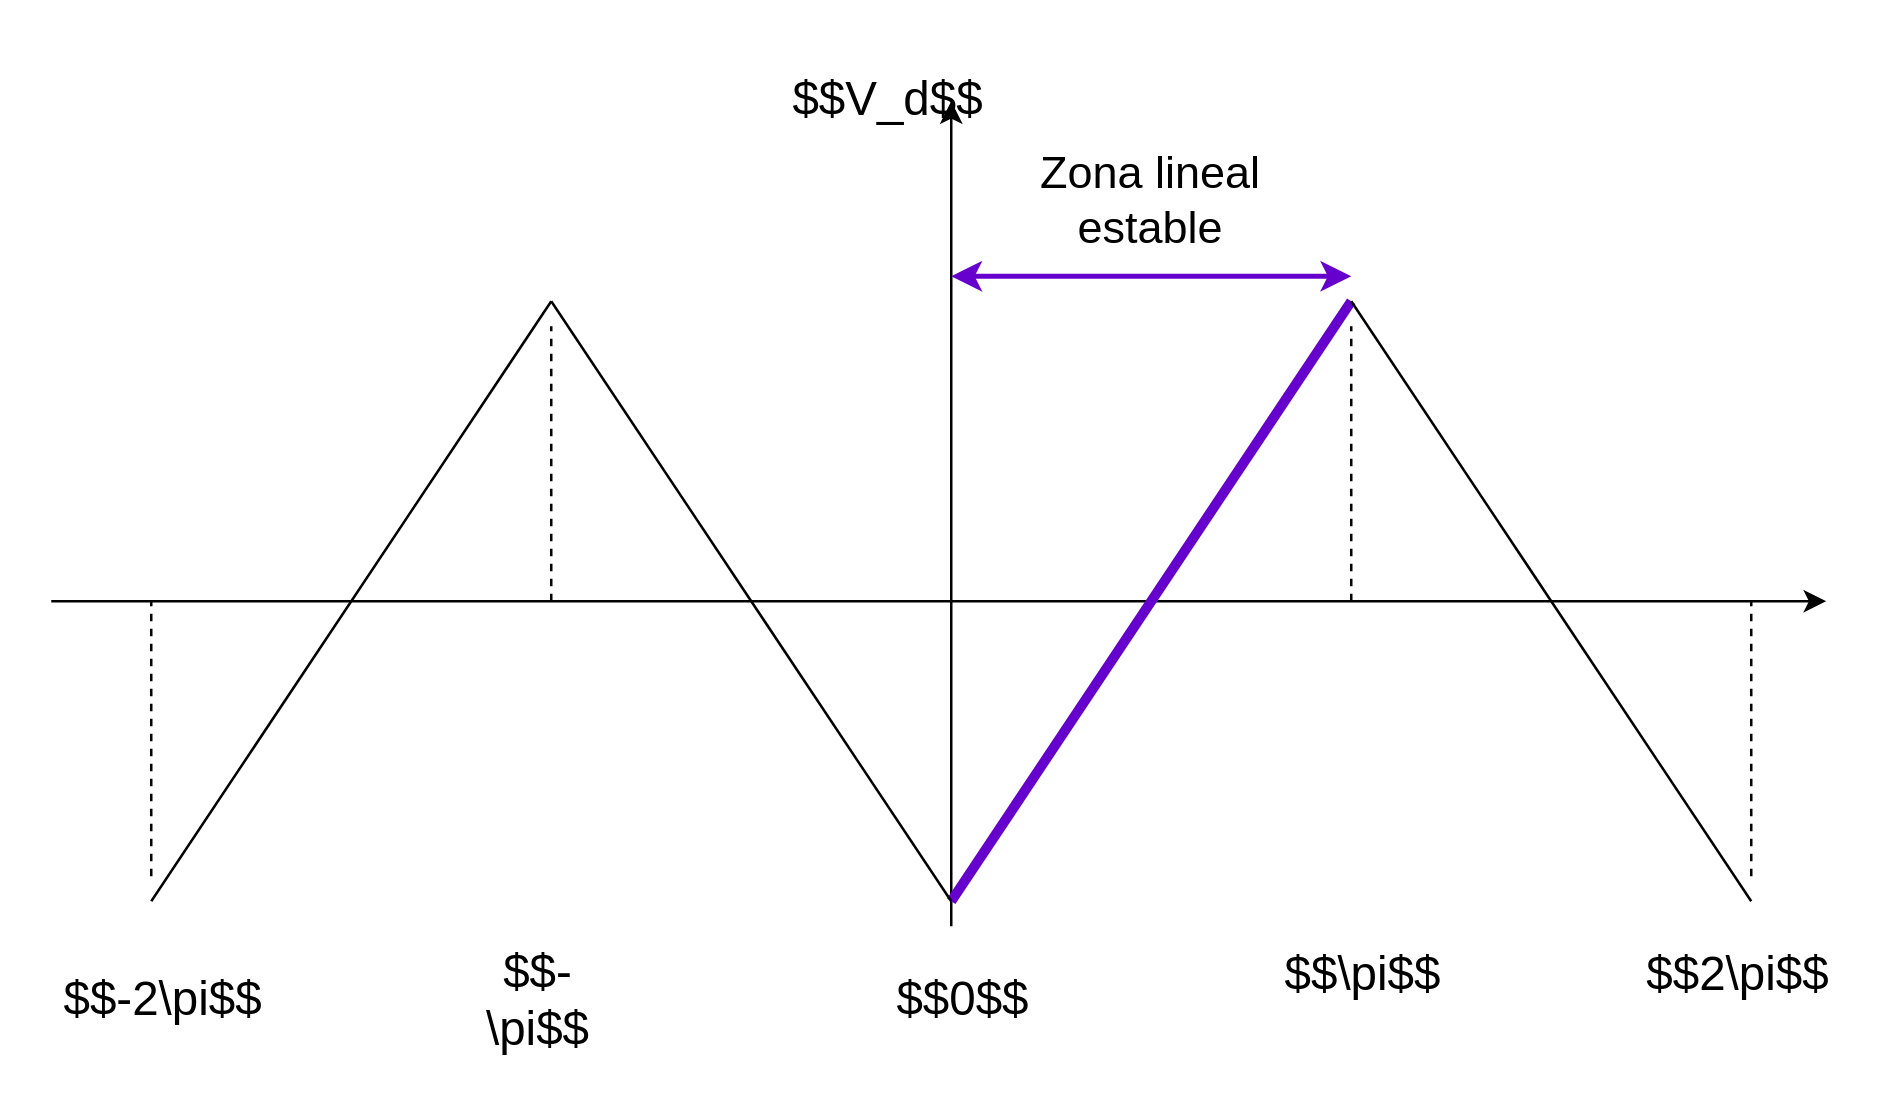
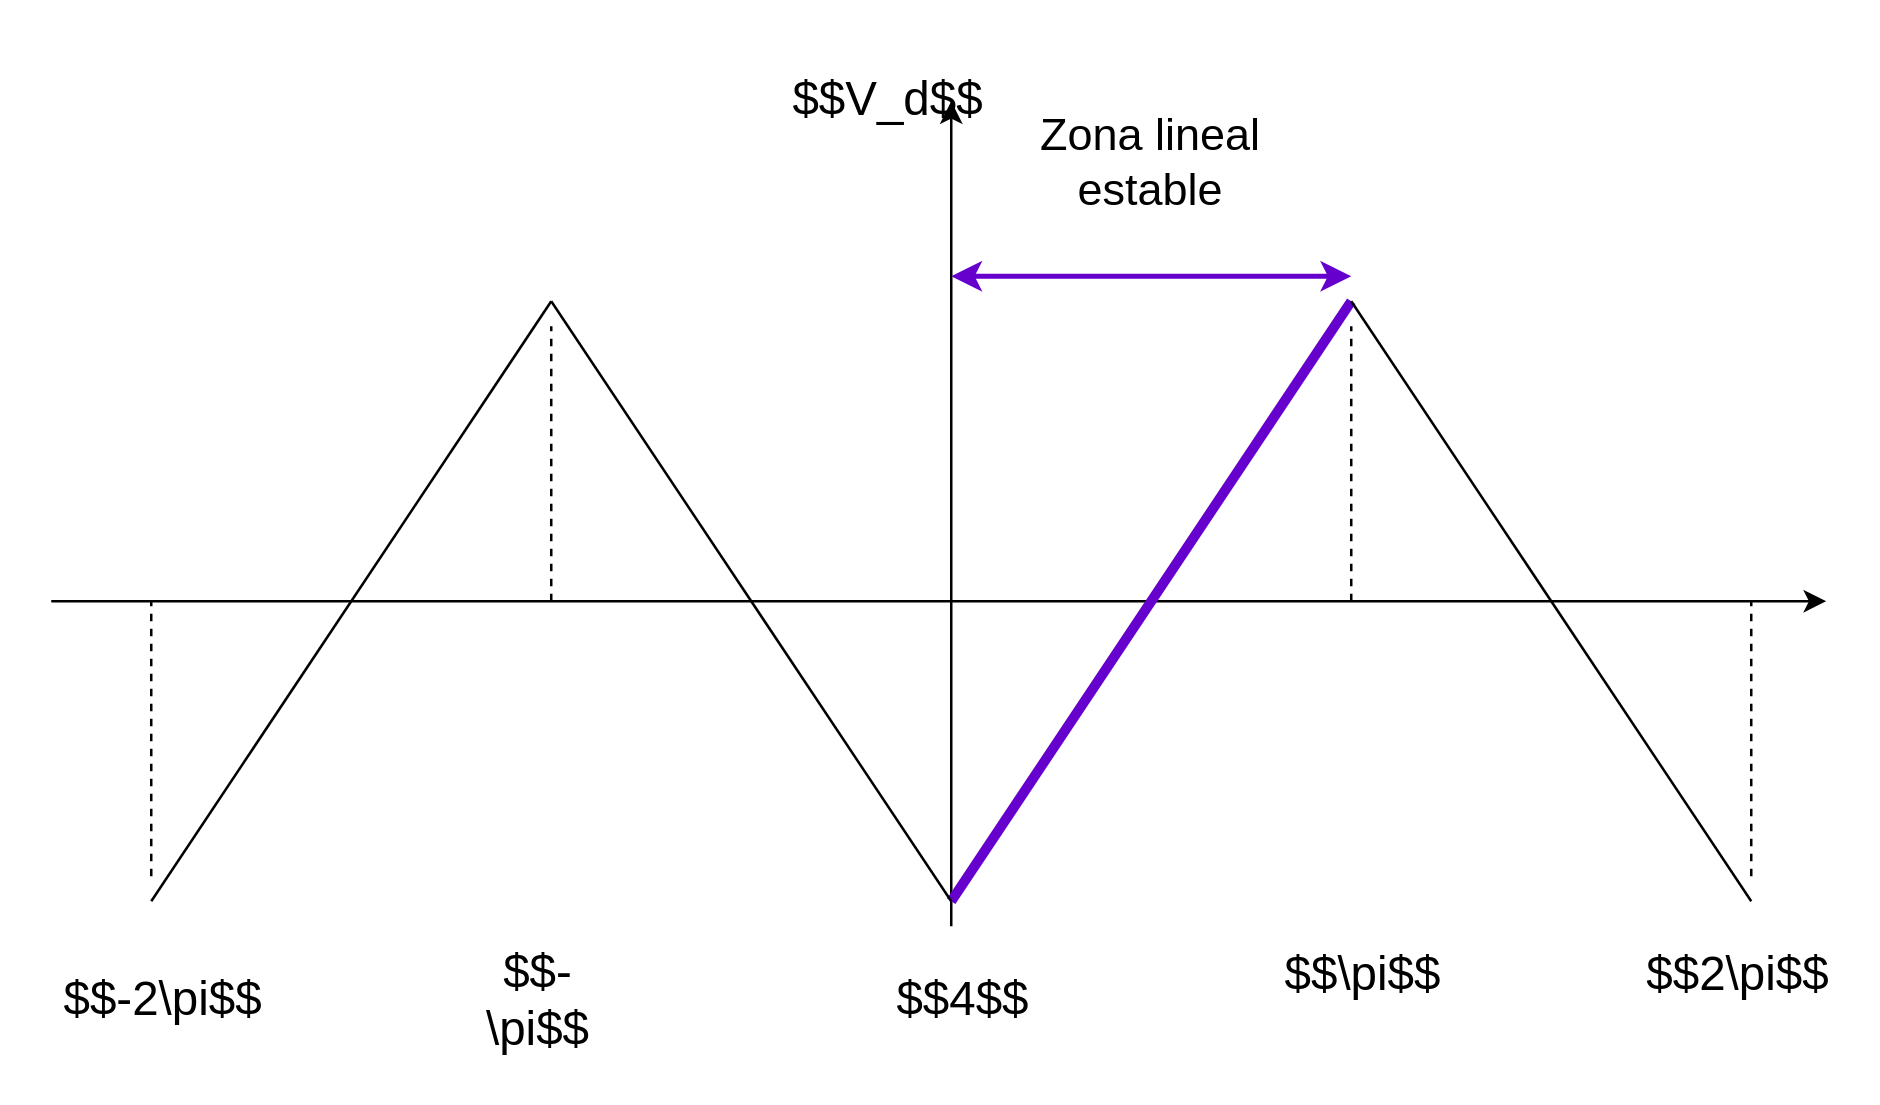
node "Zona lineal estable": moved (1151, 201) -> (1151, 164)
node "$$0$$": label "$$0$$" -> "$$4$$"
